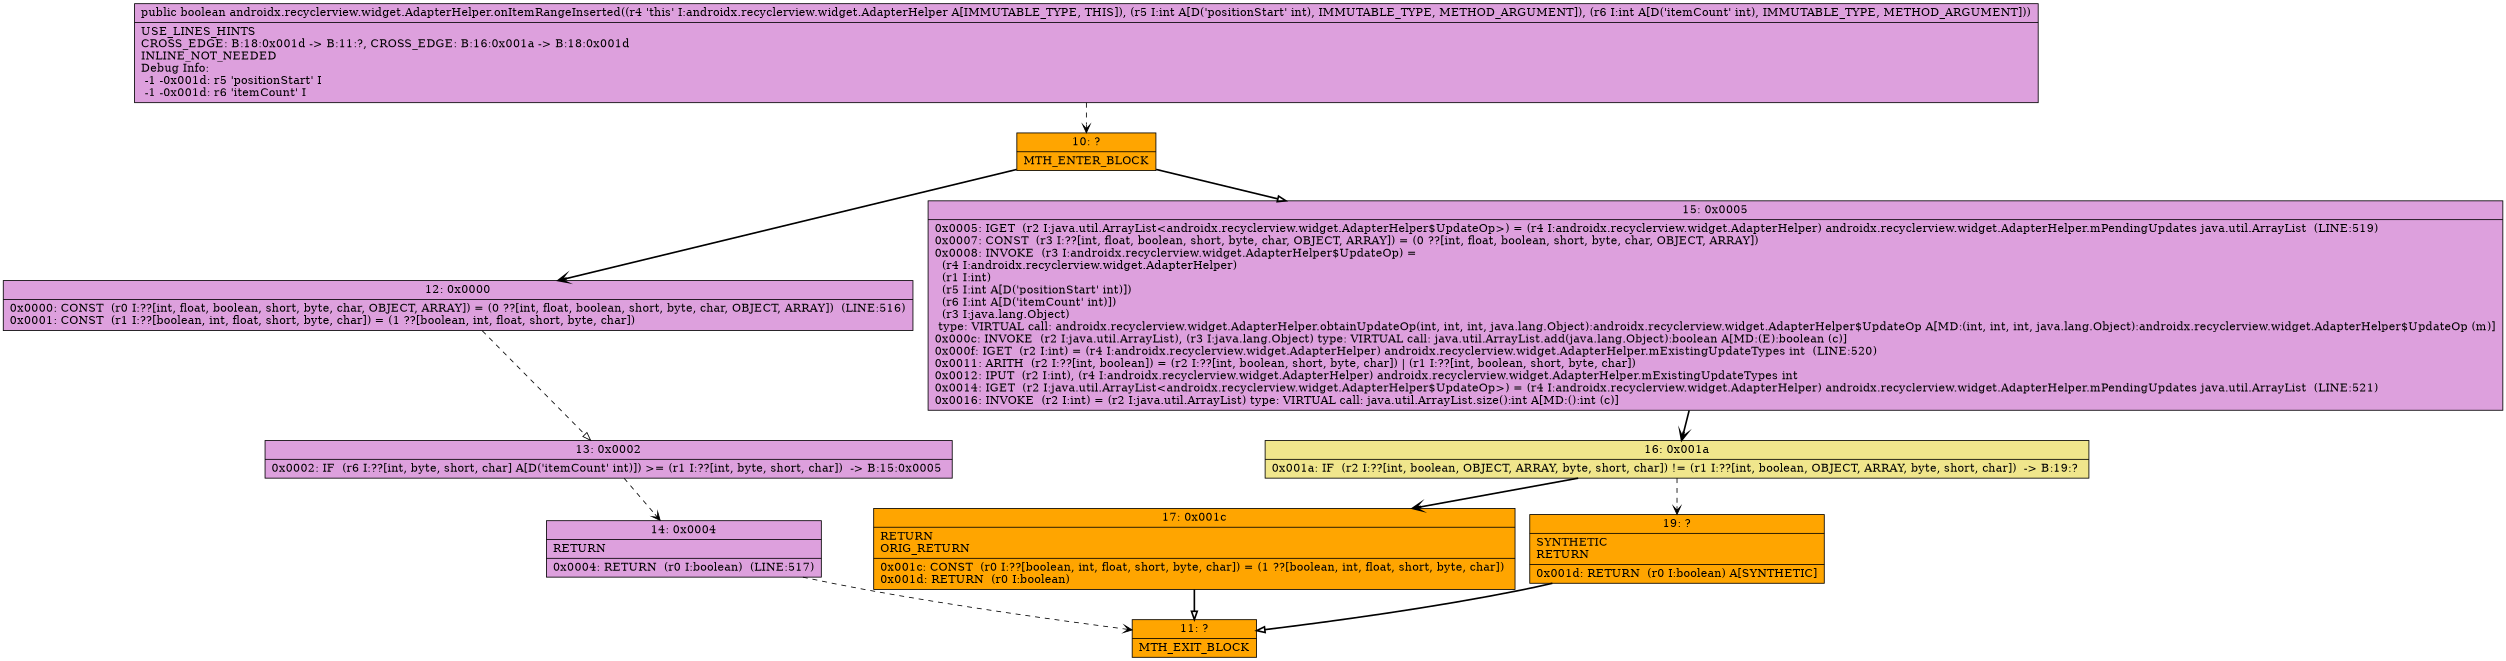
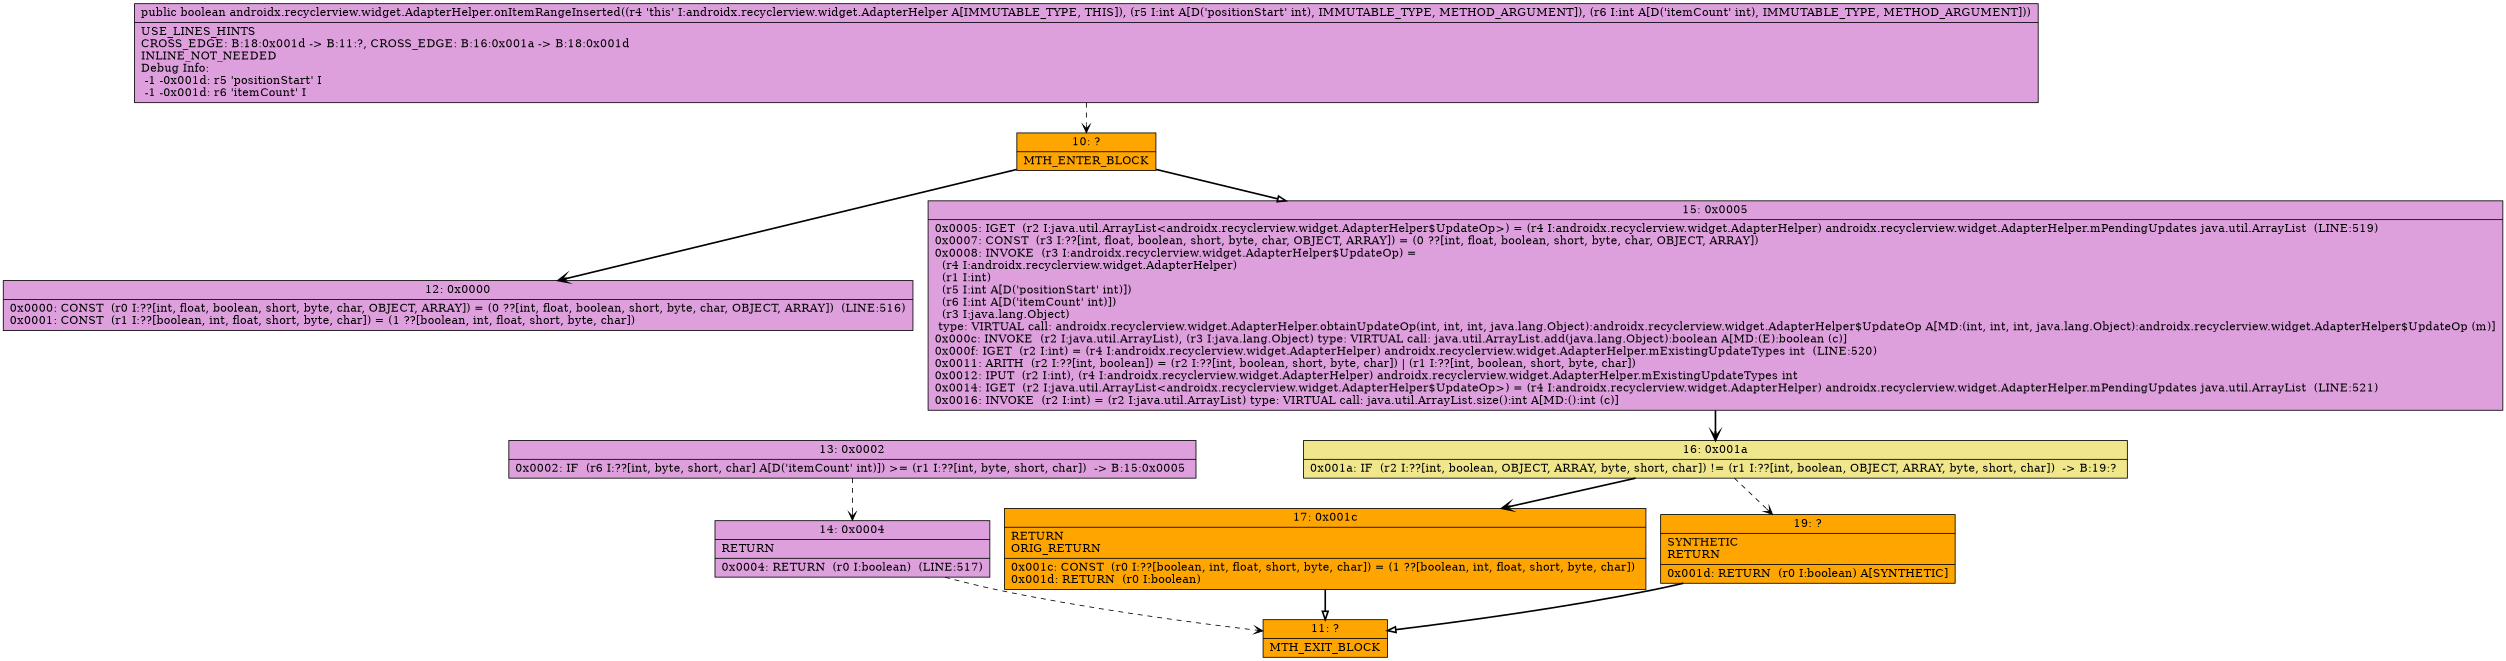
edge "12: 0x0000" -> "13: 0x0002": removed
